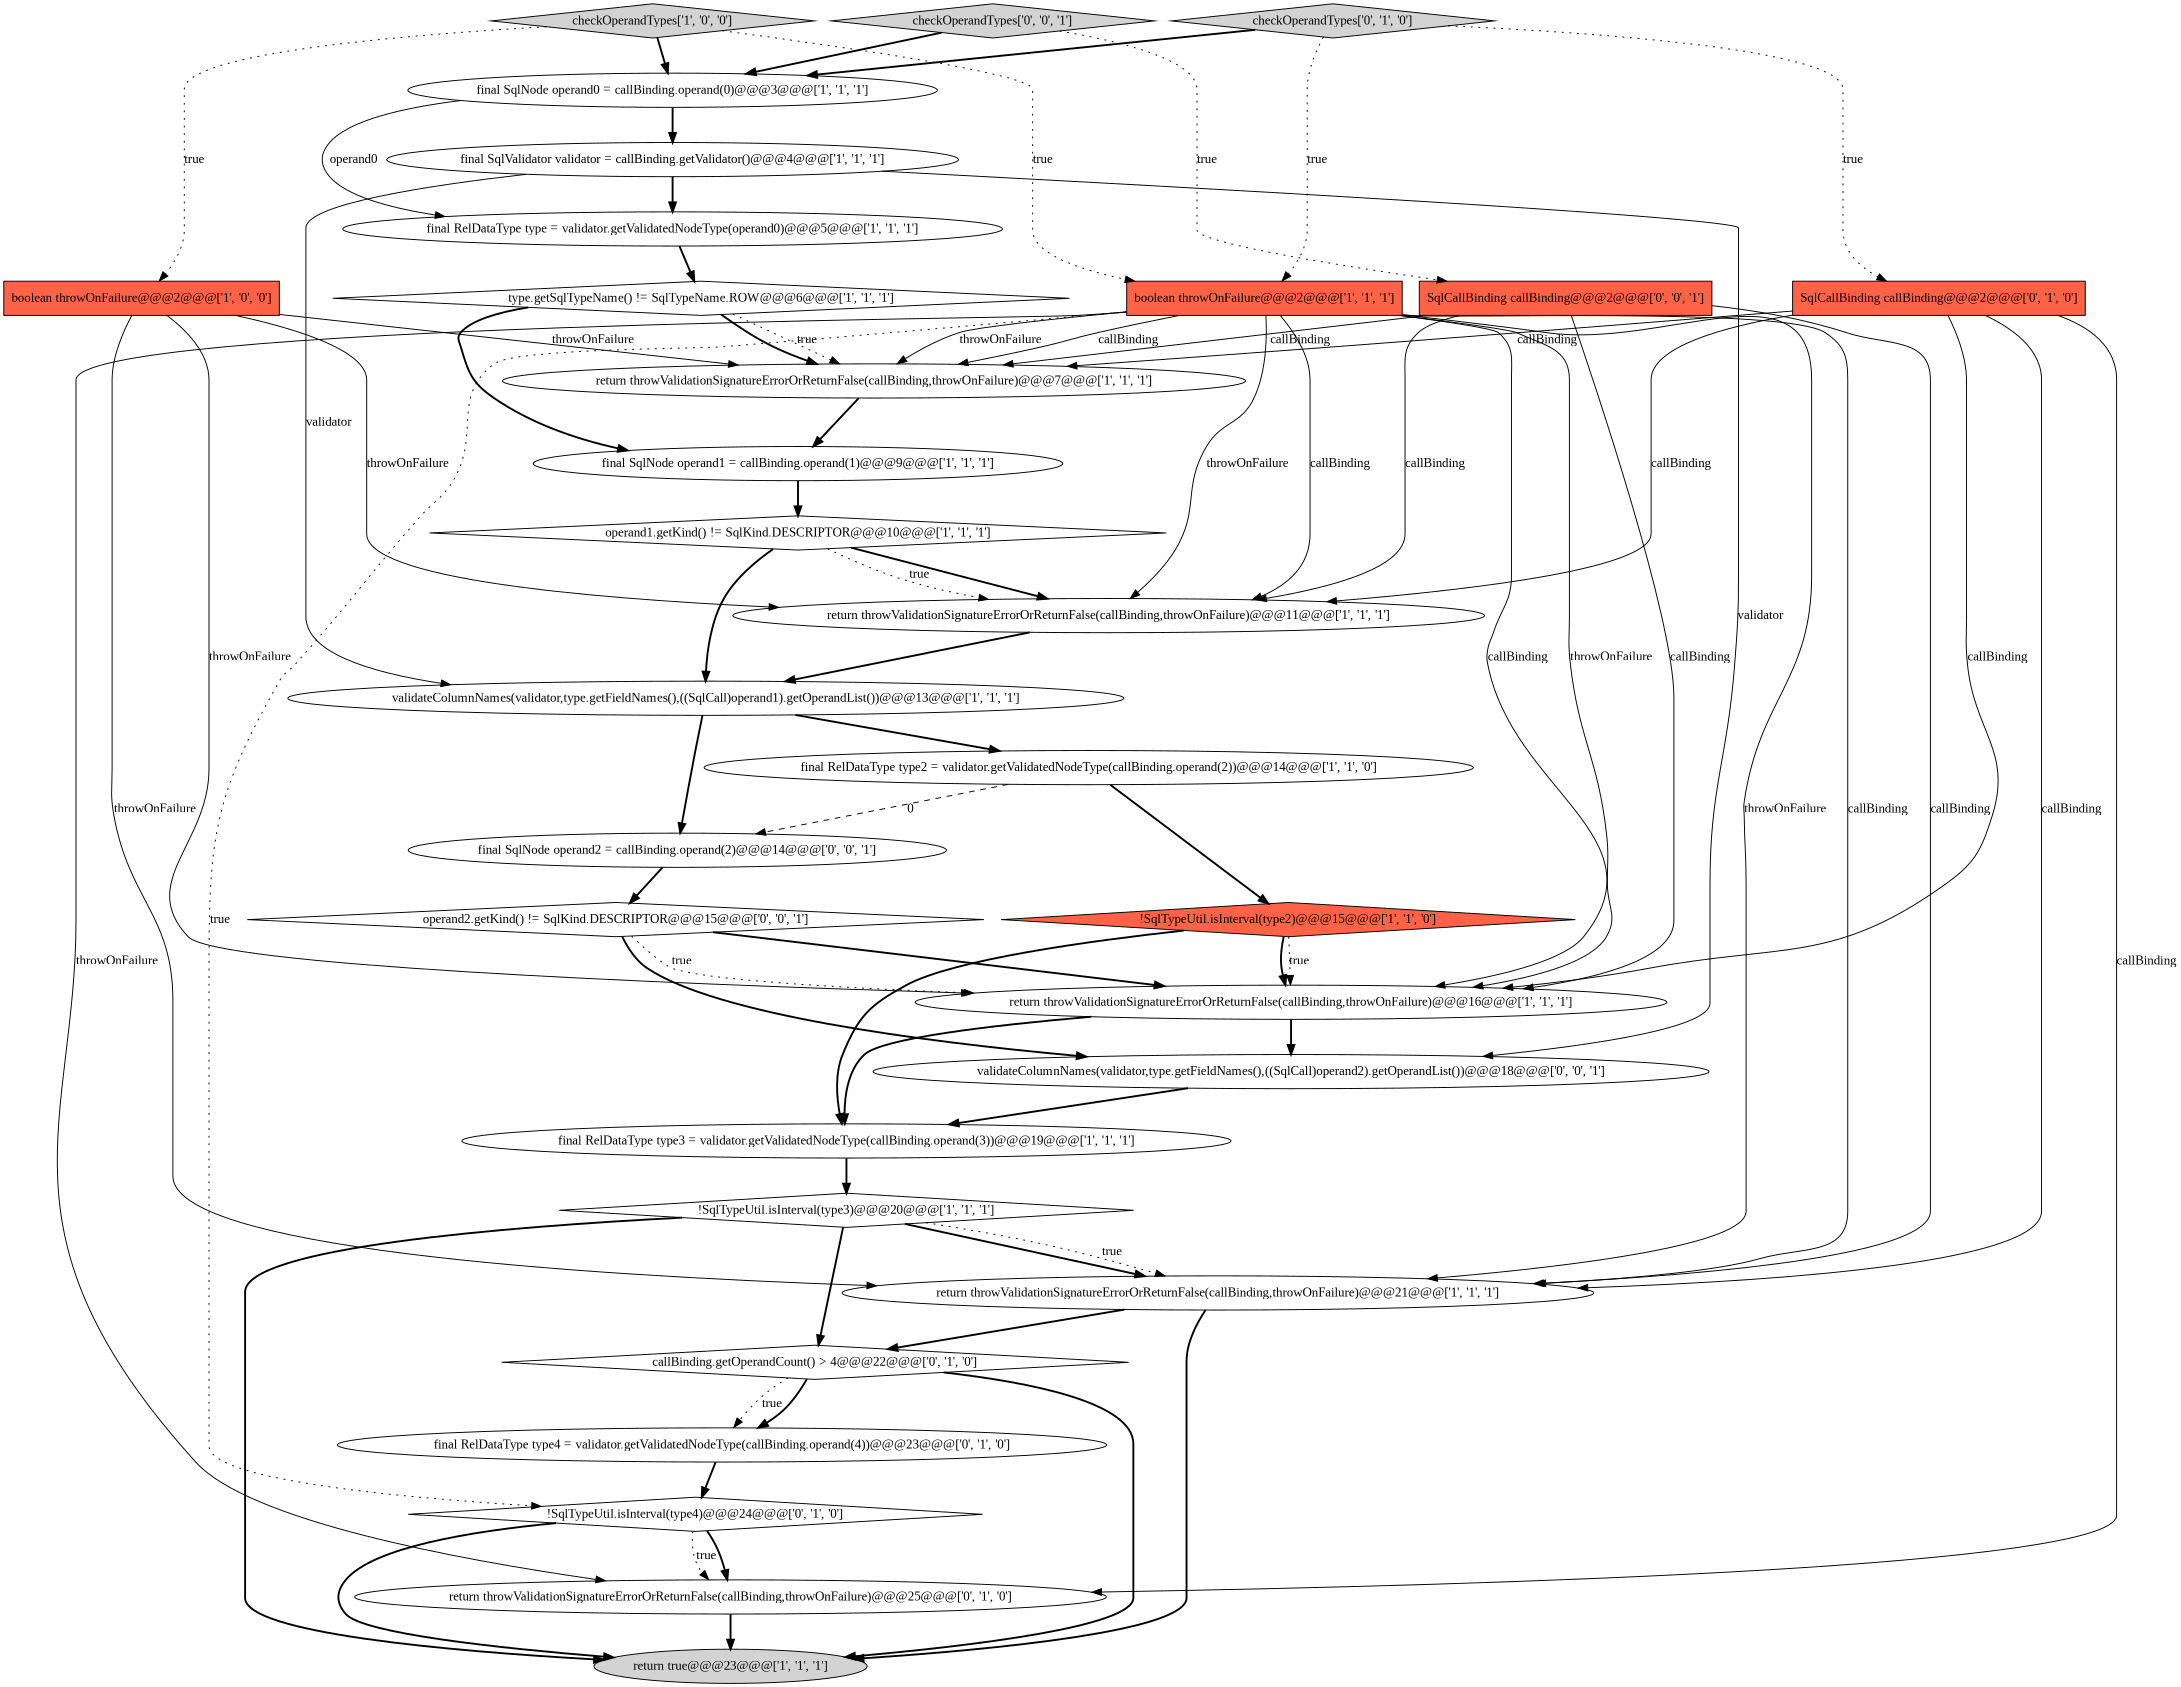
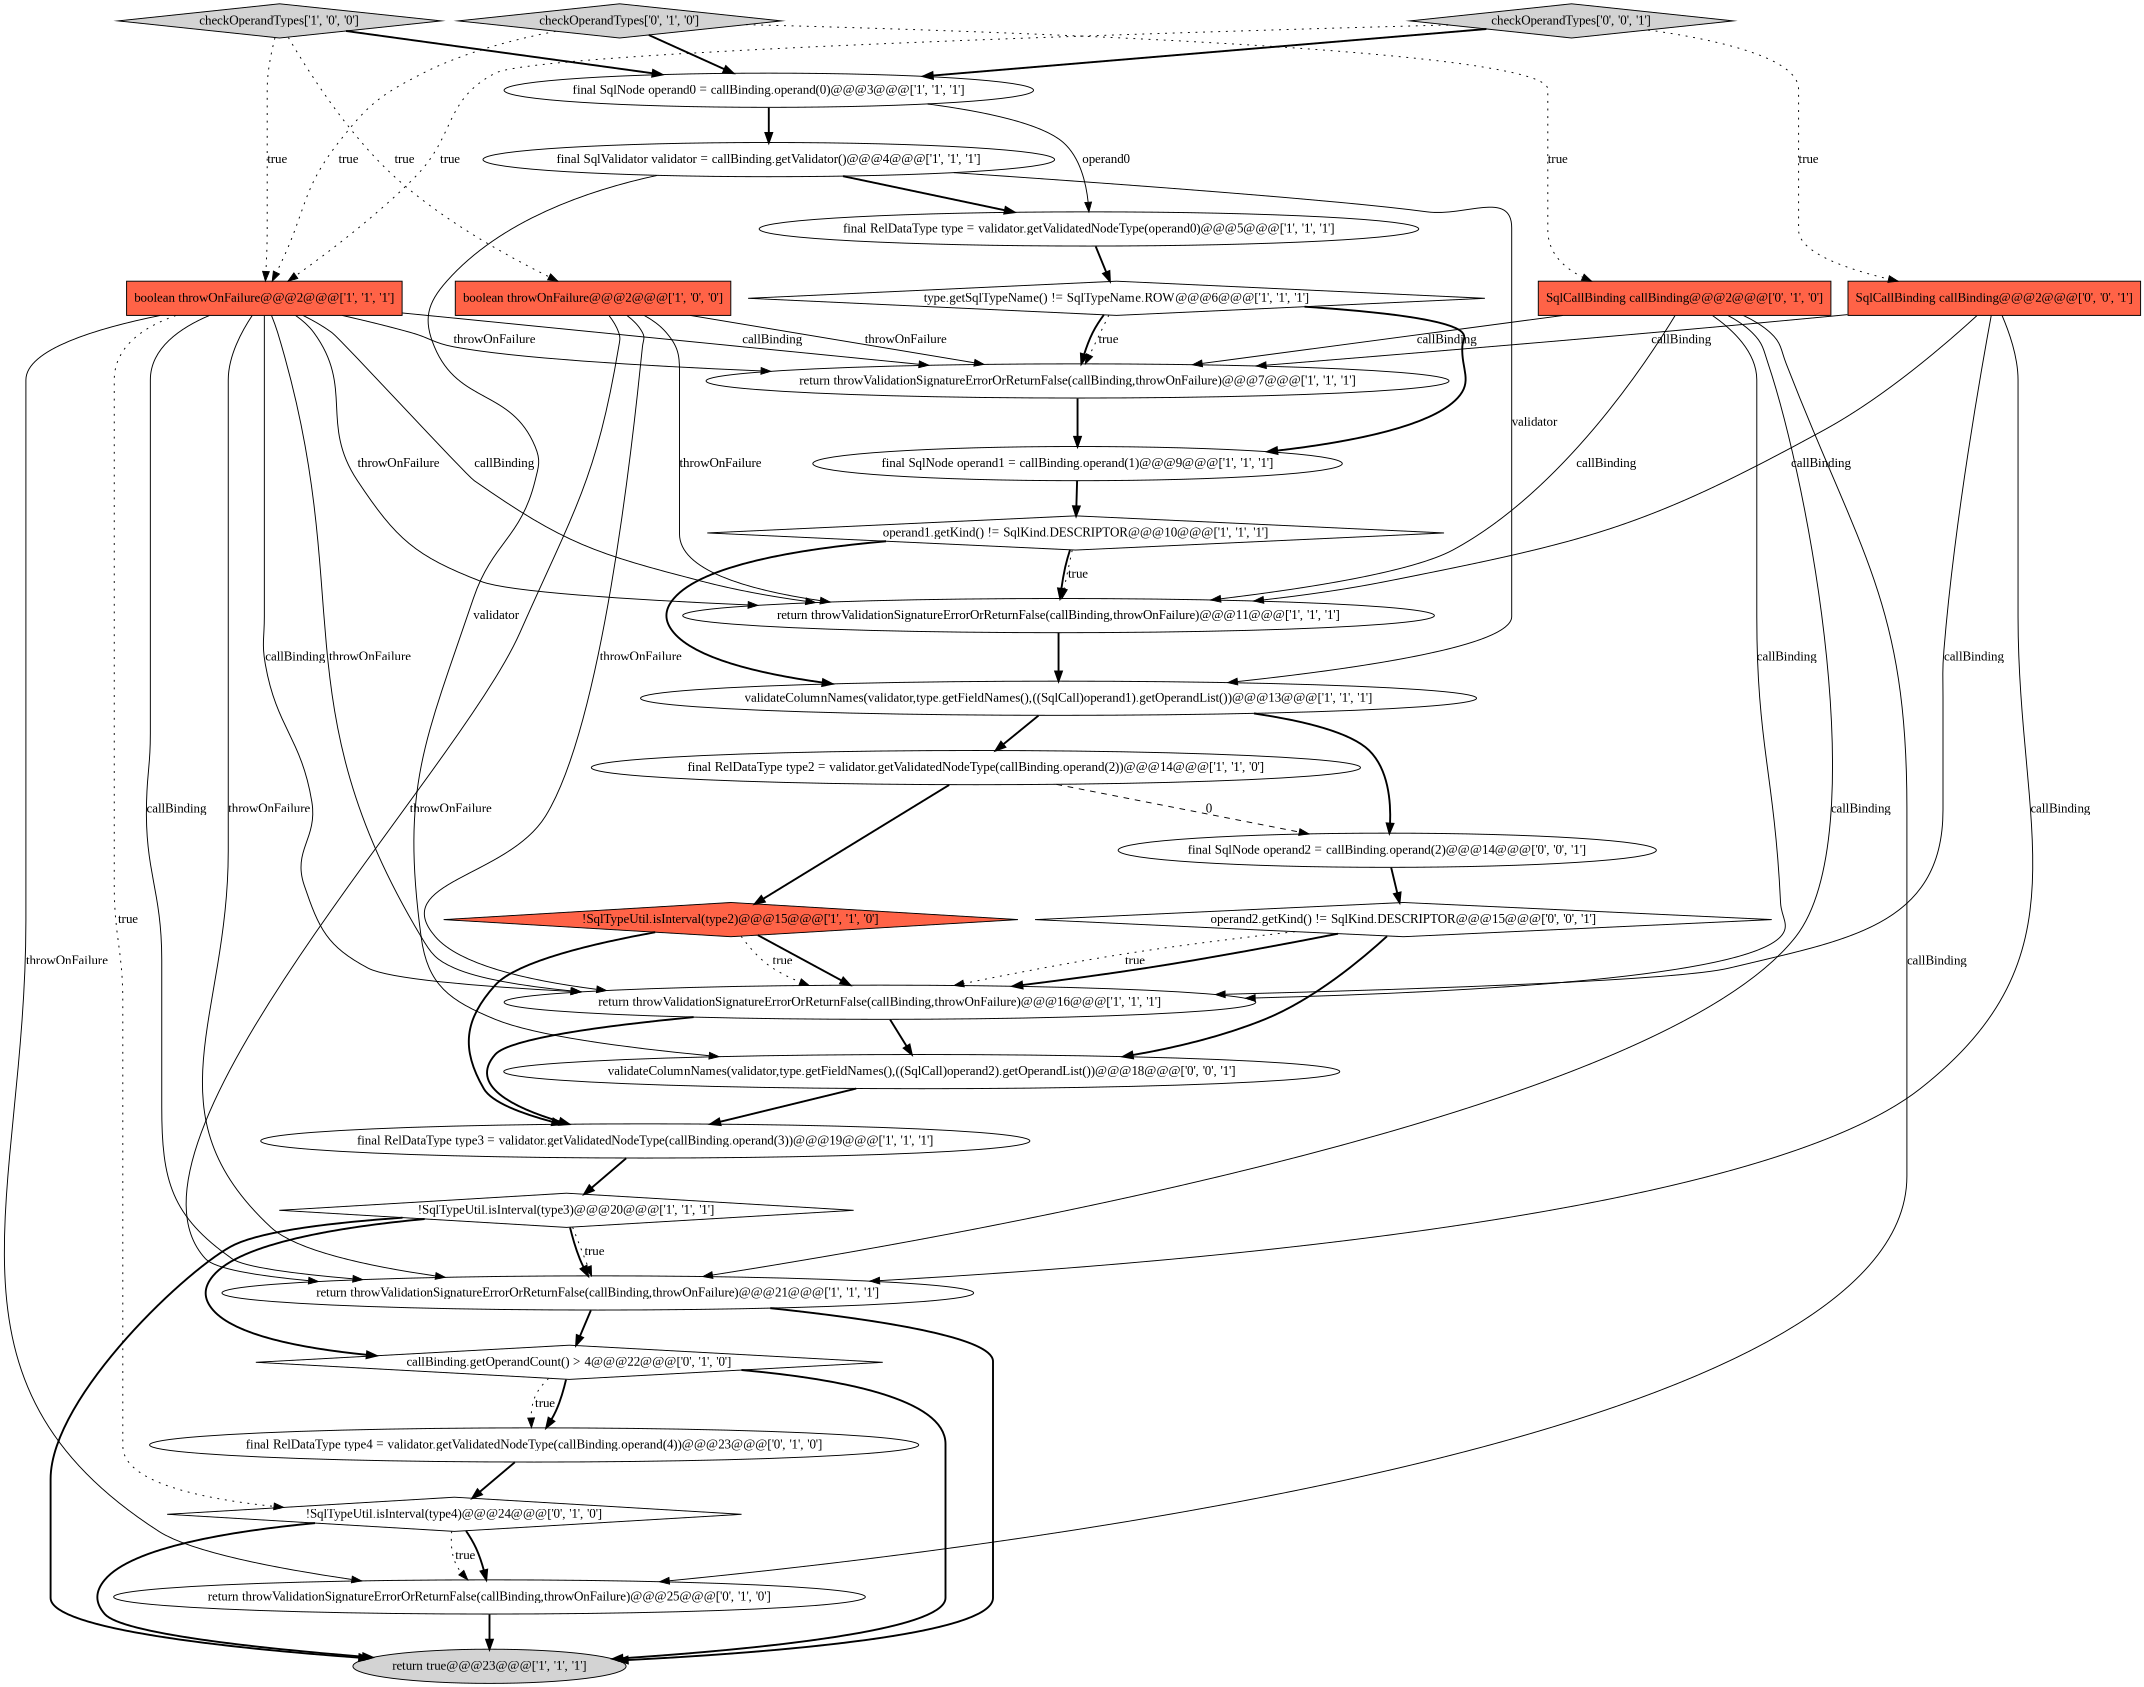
edge "checkOperandTypes['0', '0', '1']" -> "boolean throwOnFailure@@@2@@@['1', '1', '1']": added, label "true"
